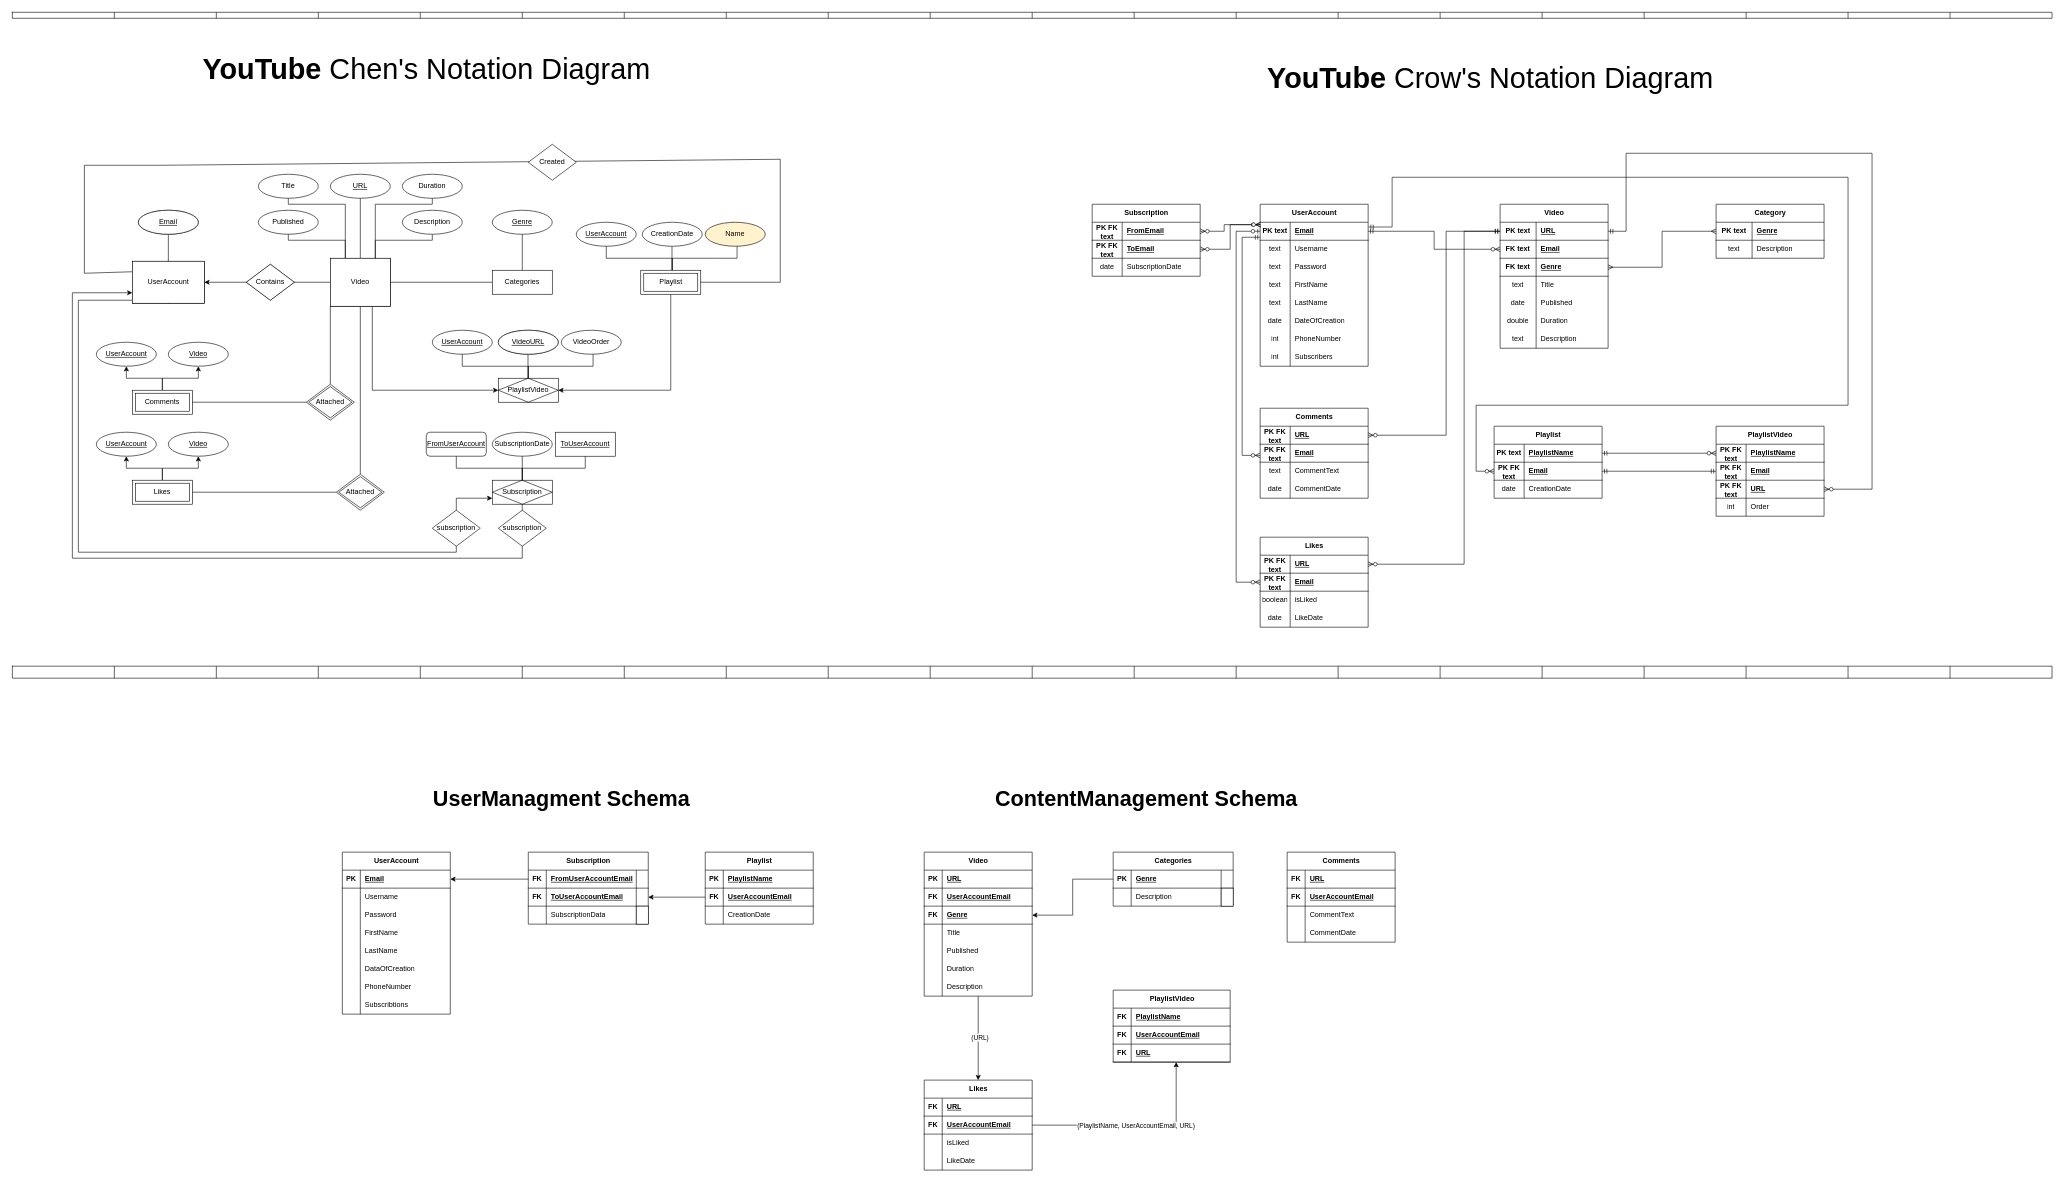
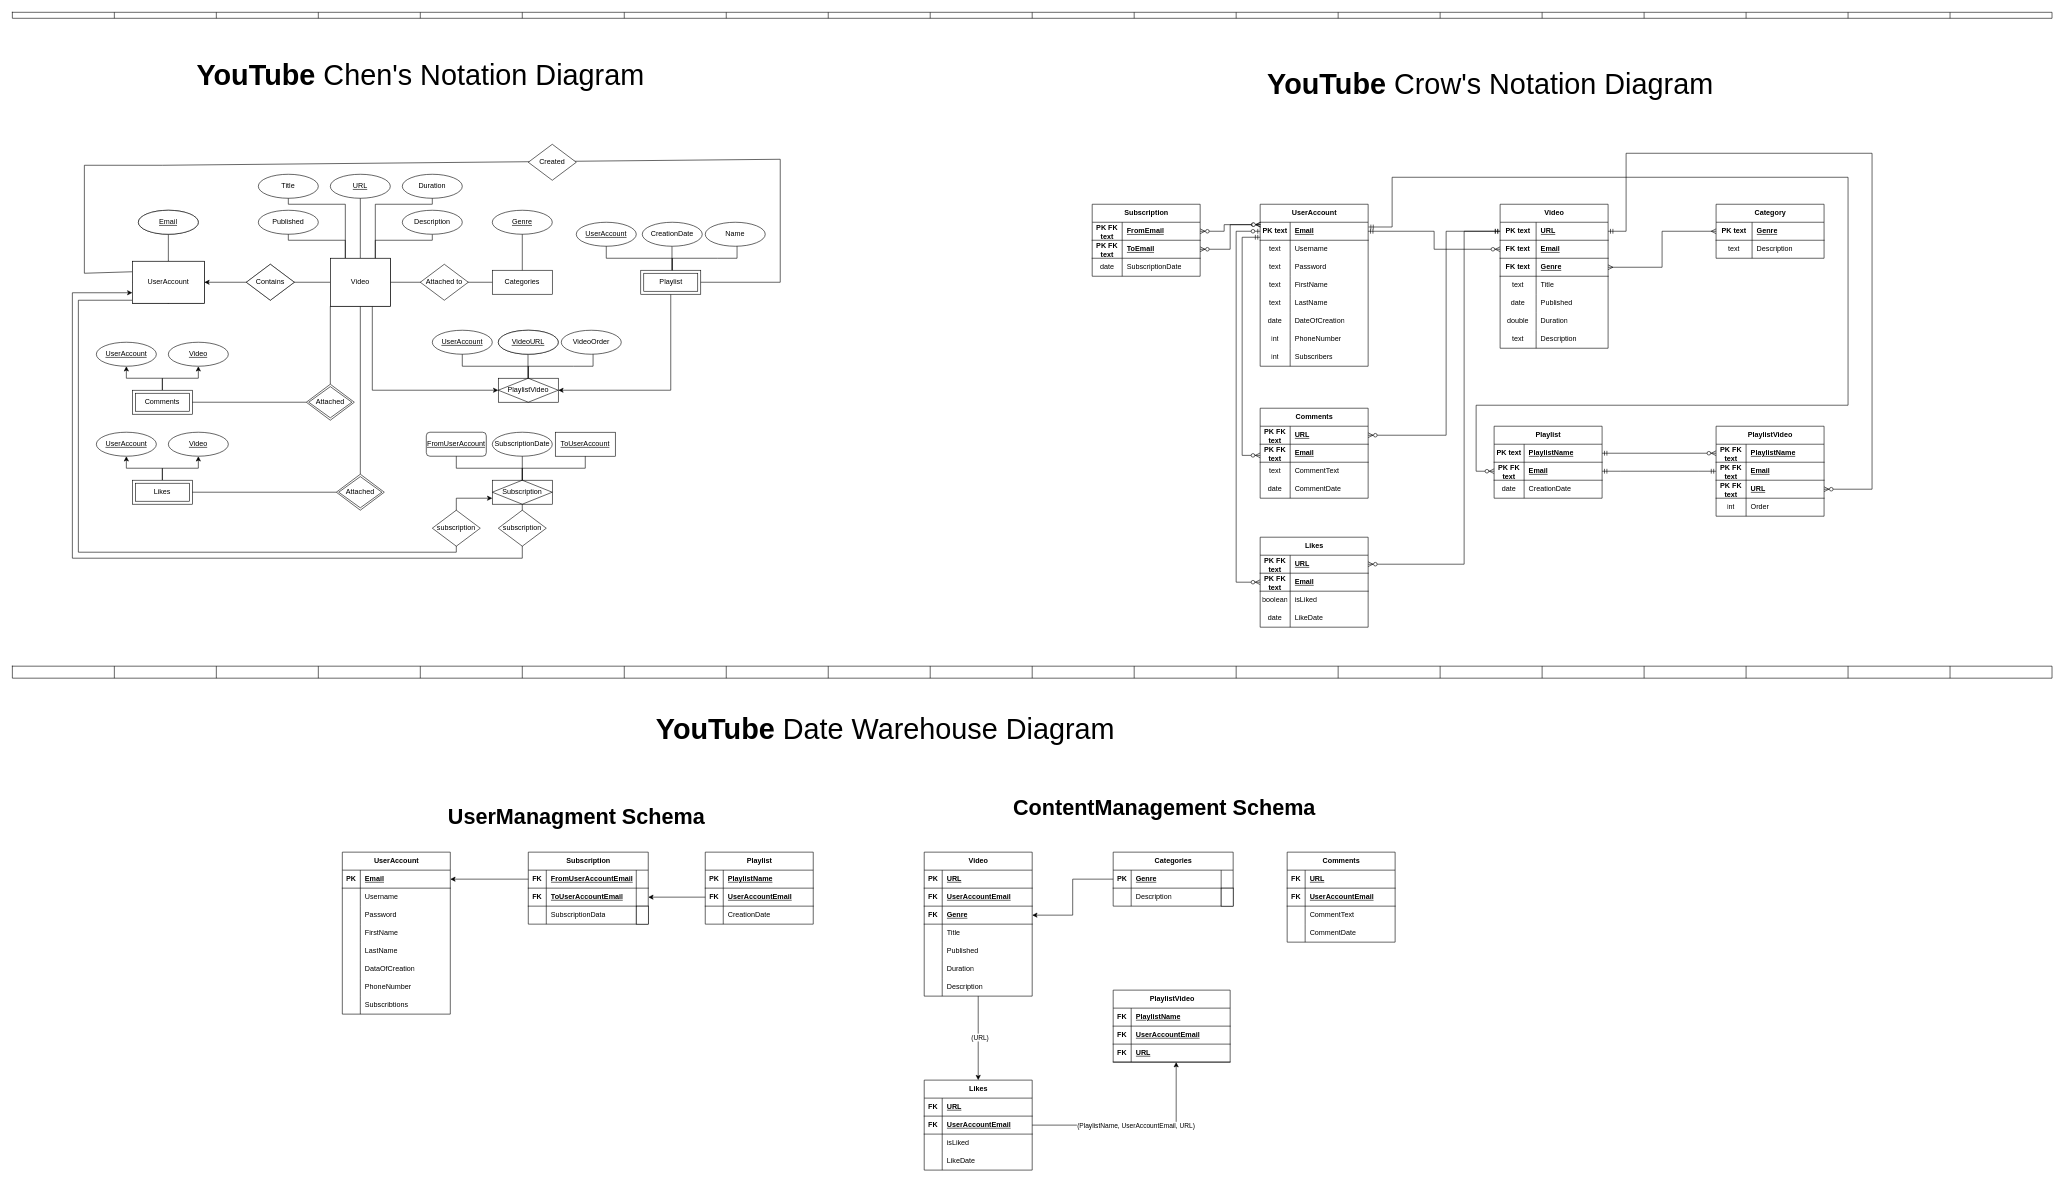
node "YouTube Chen's Notation Diagram": moved (426, 69) -> (420, 75)
node "YouTube Crow's Notation Diagram": moved (1494, 78) -> (1494, 84)
node "Name": fillcolor #fff2cc -> #ffffff
node "Attached to": added
node "YouTube Date Warehouse Diagram": added
node "UserManagment Schema": moved (561, 798) -> (576, 816)
node "ContentManagement Schema": moved (1146, 798) -> (1164, 807)
